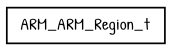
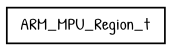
node "ARM_ARM_Region_t": label "ARM_ARM_Region_t" -> "ARM_MPU_Region_t"
